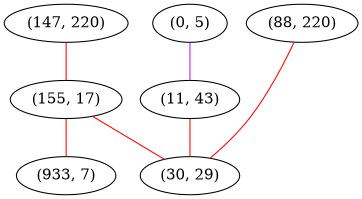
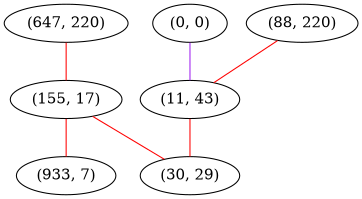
node "(147, 220)": label "(147, 220)" -> "(647, 220)"
node "(0, 5)": label "(0, 5)" -> "(0, 0)"
edge "(88, 220)" -- "(30, 29)": now "(88, 220)" -- "(11, 43)"
